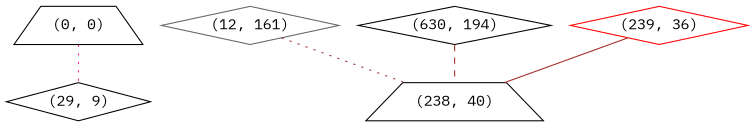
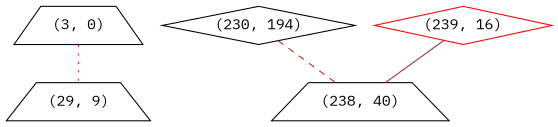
node "(0, 0)": label "(0, 0)" -> "(3, 0)"
node "(12, 161)": removed
node "(630, 194)": label "(630, 194)" -> "(230, 194)"
node "(239, 36)": label "(239, 36)" -> "(239, 16)"
node "(29, 9)": shape diamond -> trapezium
